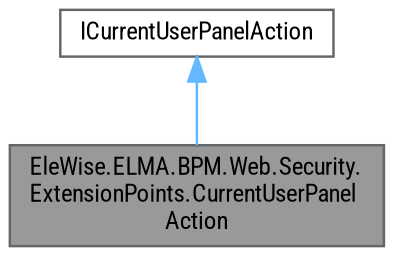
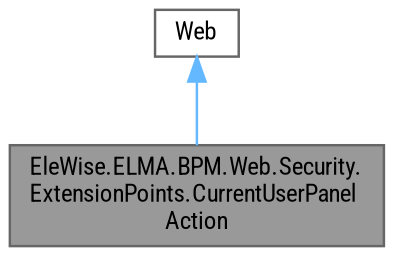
node "ICurrentUserPanelAction": label "ICurrentUserPanelAction" -> "Web"
